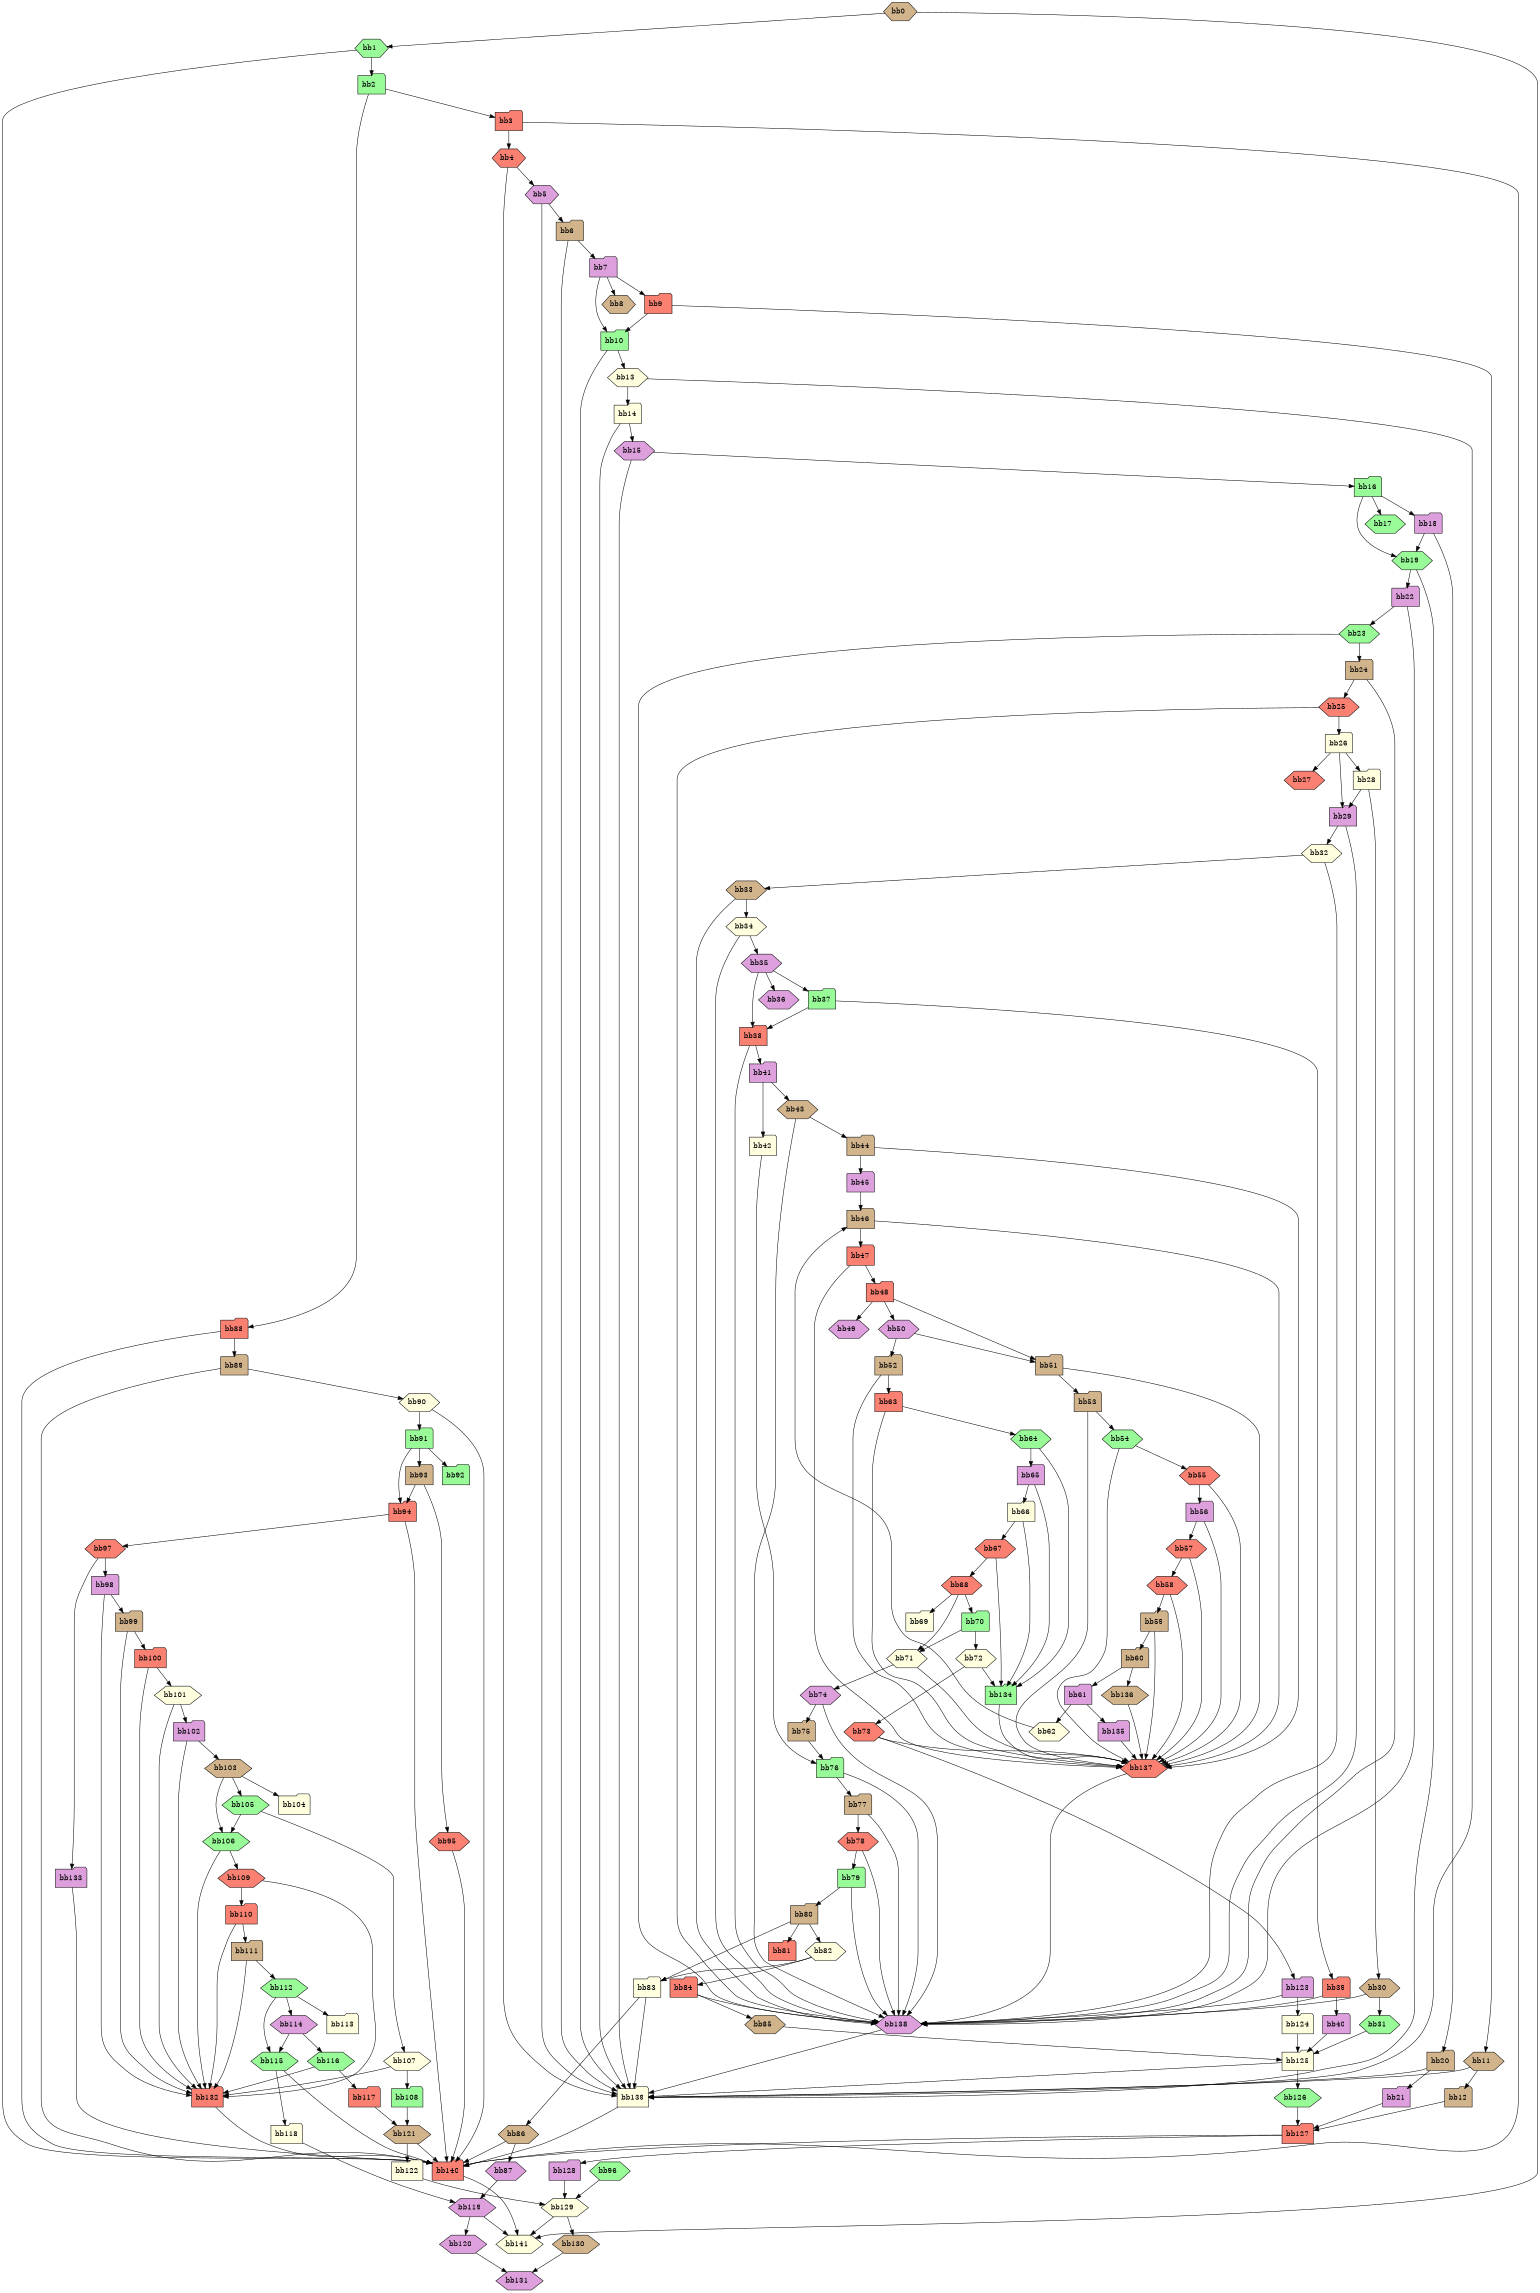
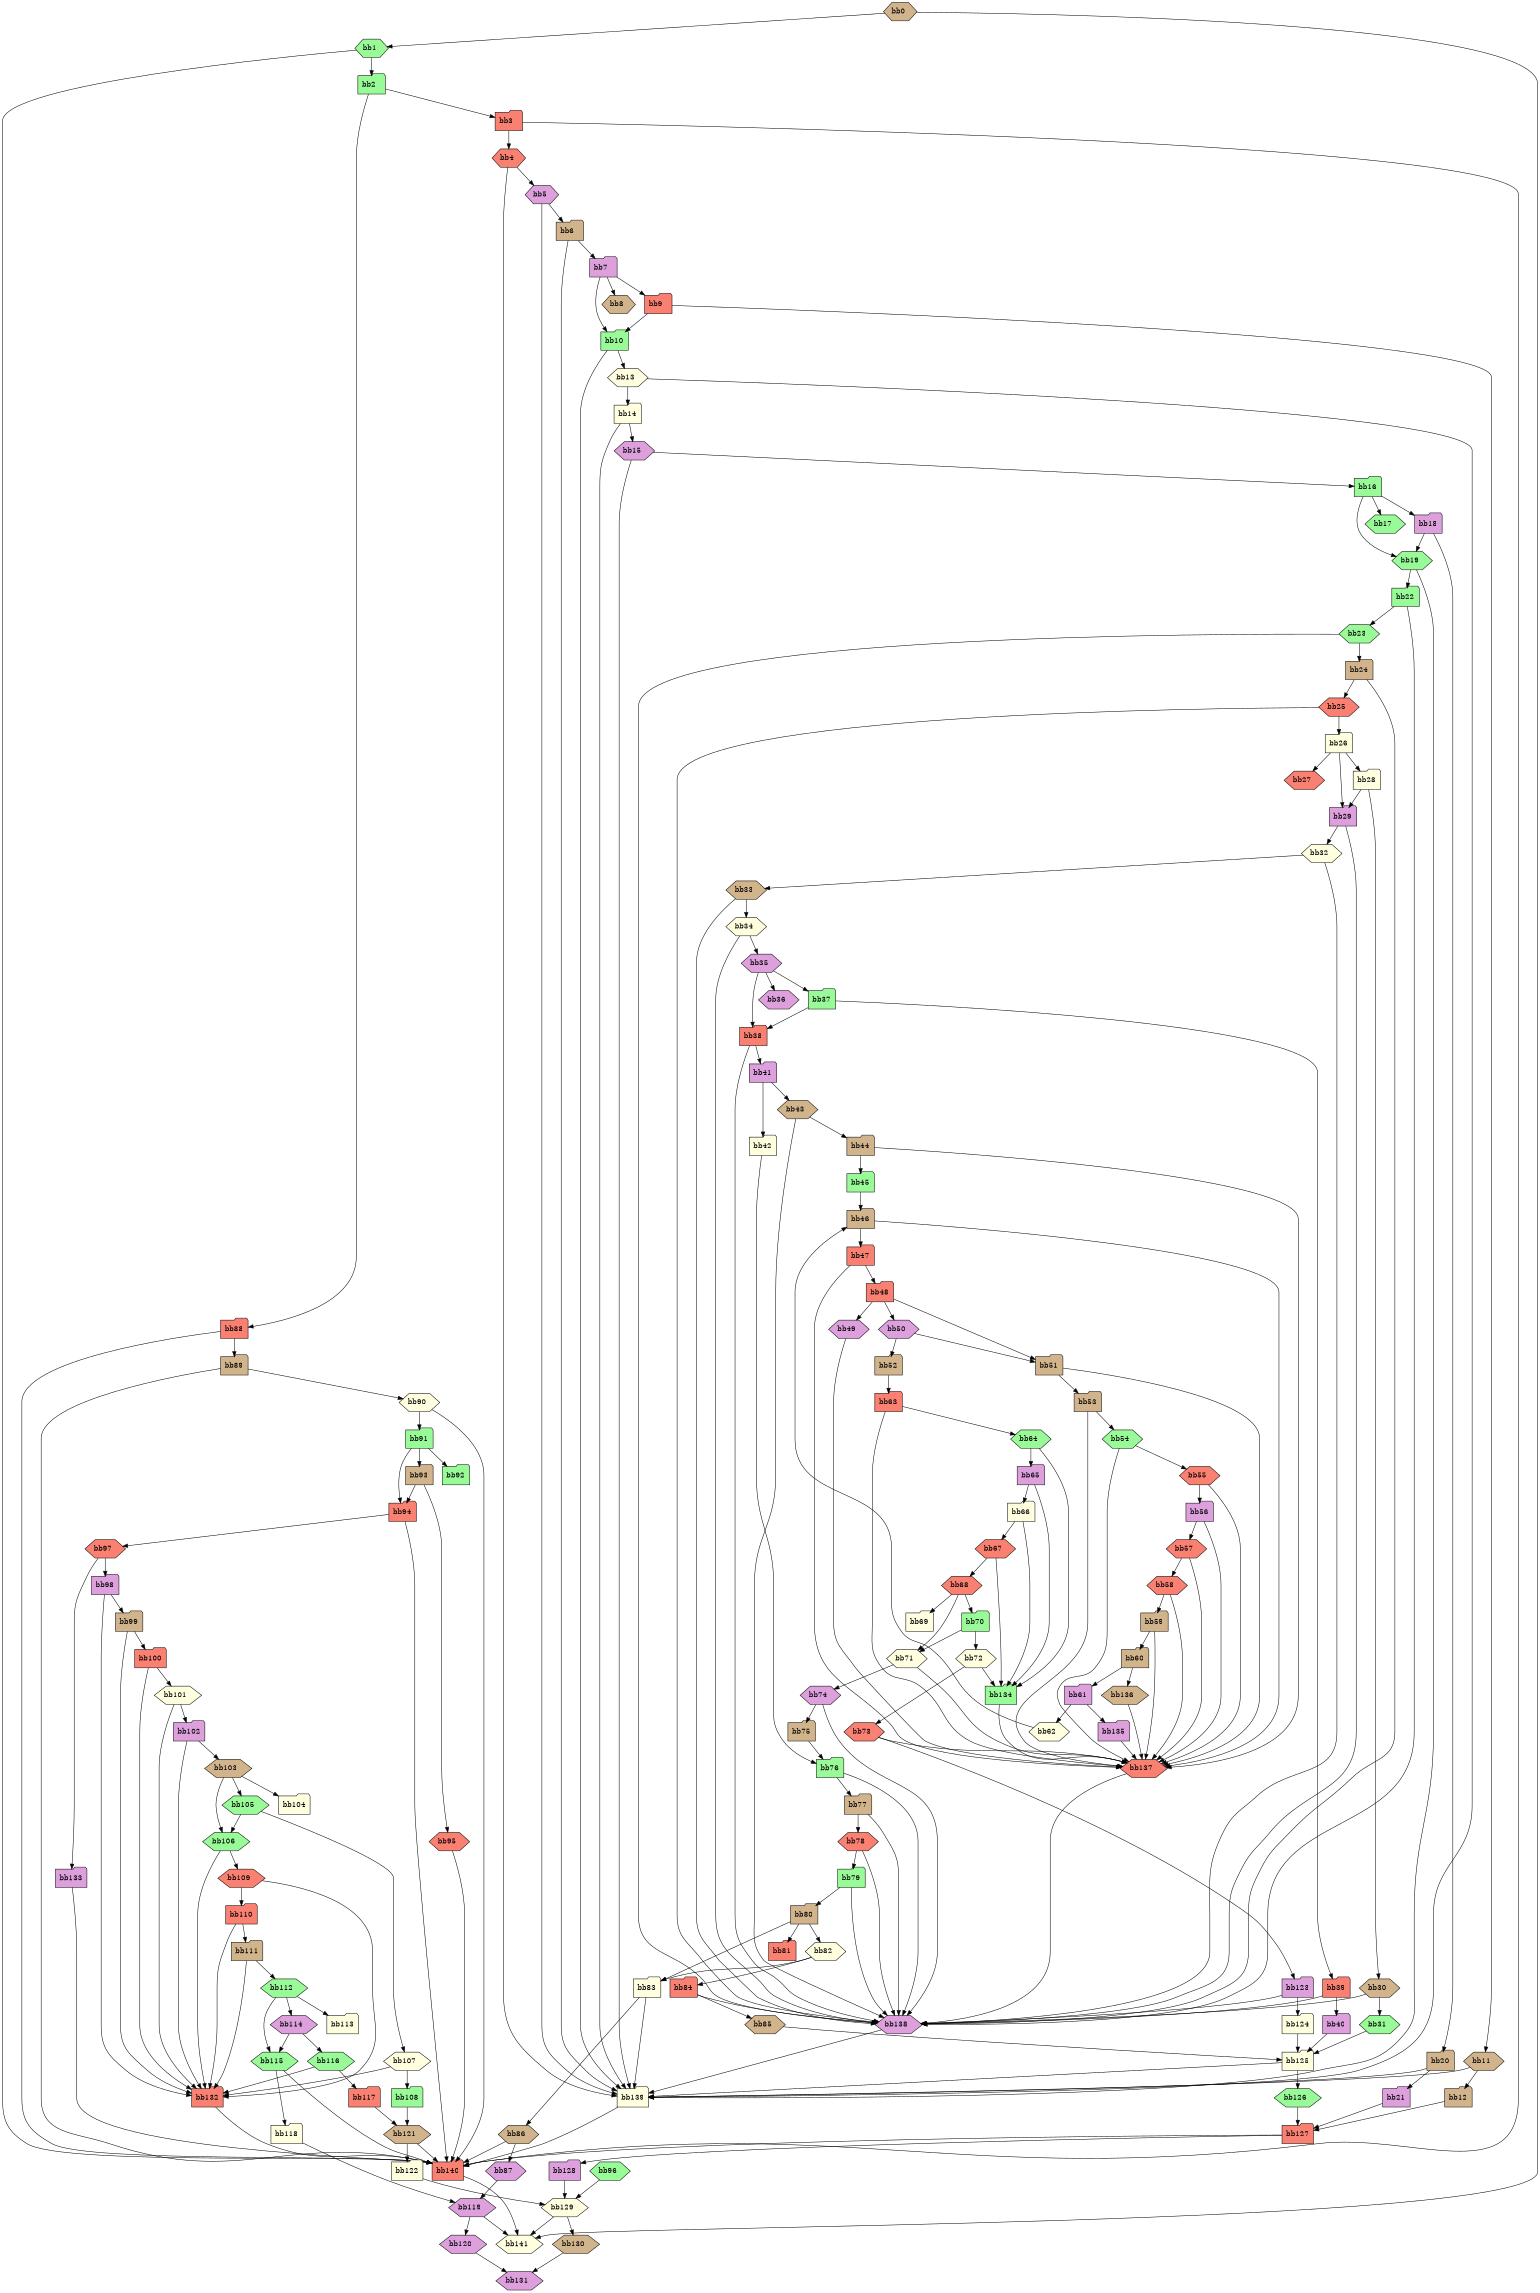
node "bb22": fillcolor plum -> palegreen
node "bb45": fillcolor plum -> palegreen
edge "bb52" -> "bb137": now "bb49" -> "bb137"
